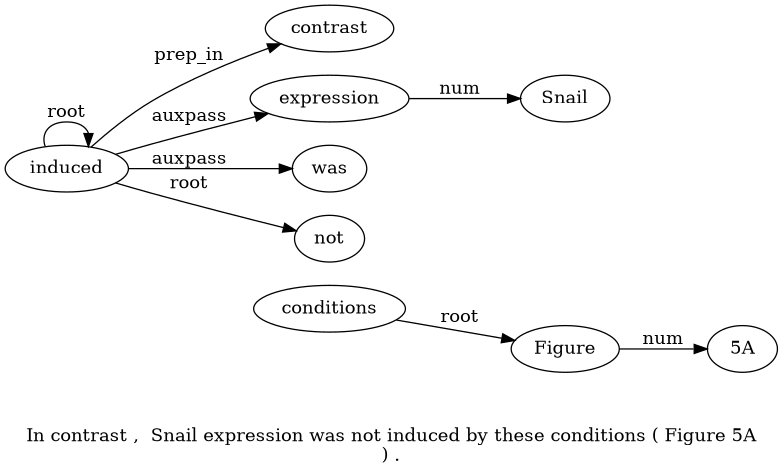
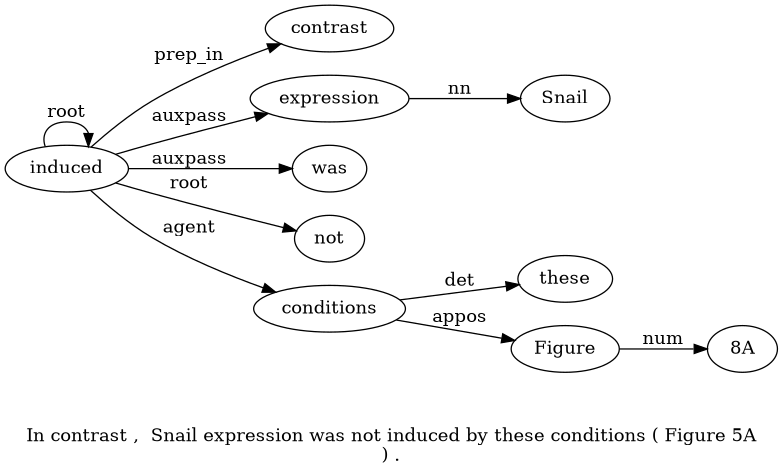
edge "expression" -> "Snail": label "num" -> "nn"
edge "induced" -> "conditions": added, label "agent"
node "these": added
edge "conditions" -> "Figure": label "root" -> "appos"
node "5A": label "5A" -> "8A"
